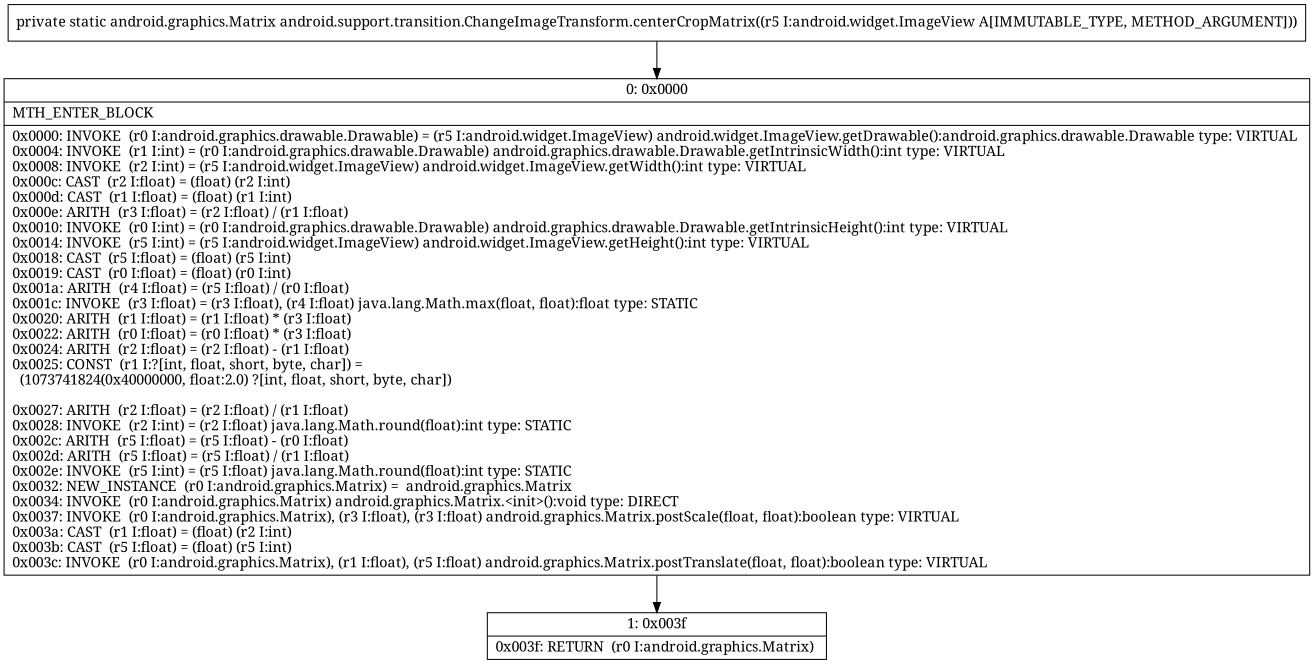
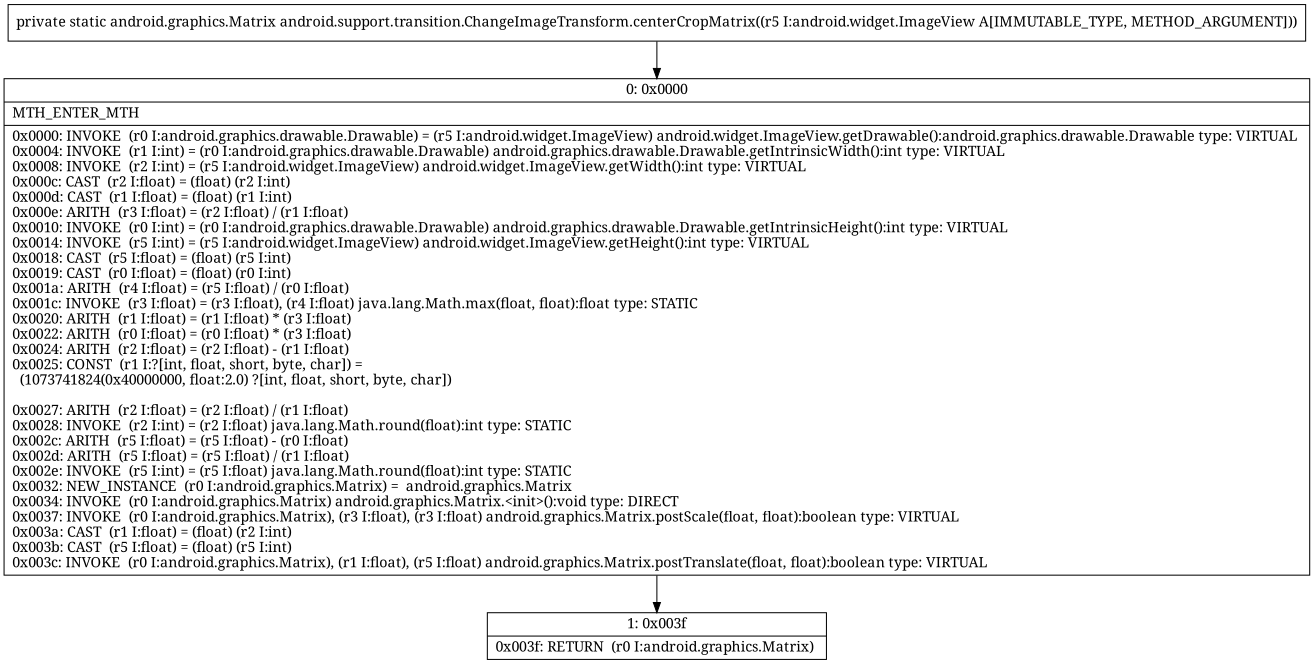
node "0: 0x0000": text "MTH_ENTER_BLOCK" -> "MTH_ENTER_MTH"
